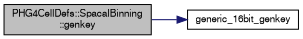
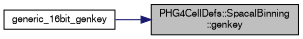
edge "PHG4CellDefs::SpacalBinning ::genkey" -> "generic_16bit_genkey": reversed
